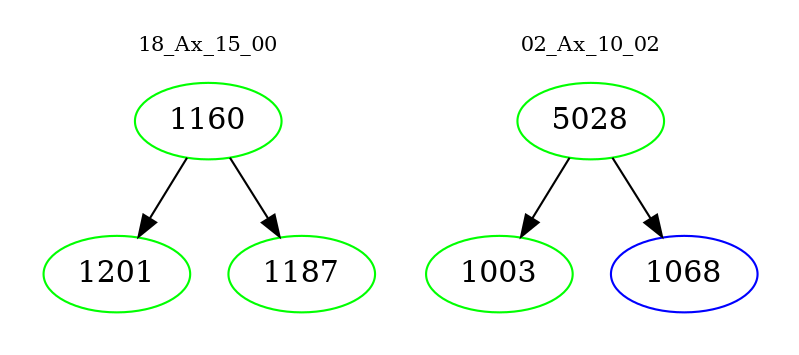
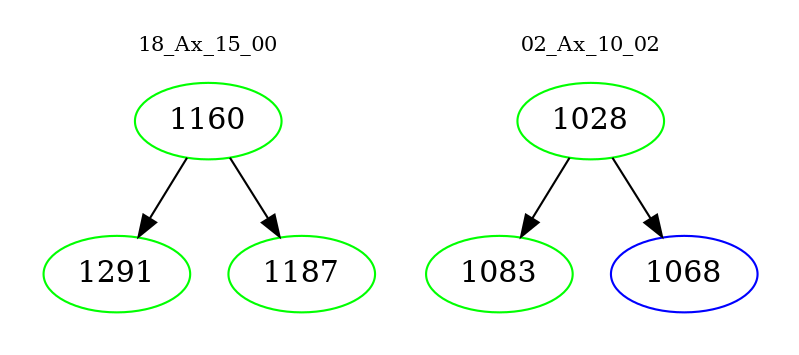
node "5028": label "5028" -> "1028"
node "1201": label "1201" -> "1291"
node "1003": label "1003" -> "1083"
